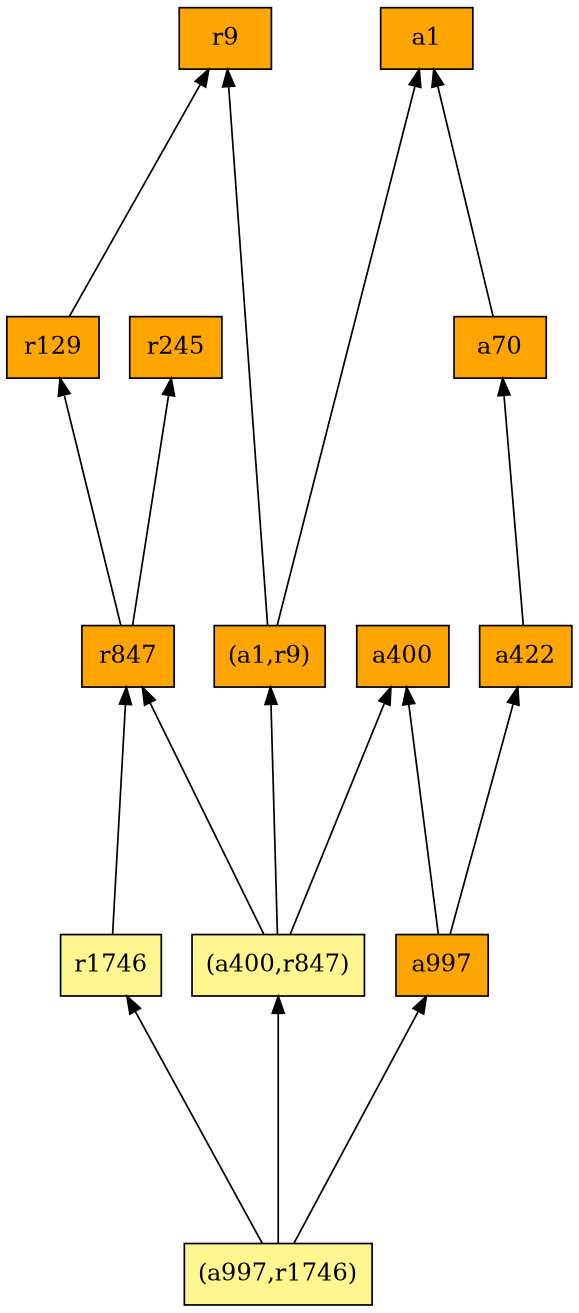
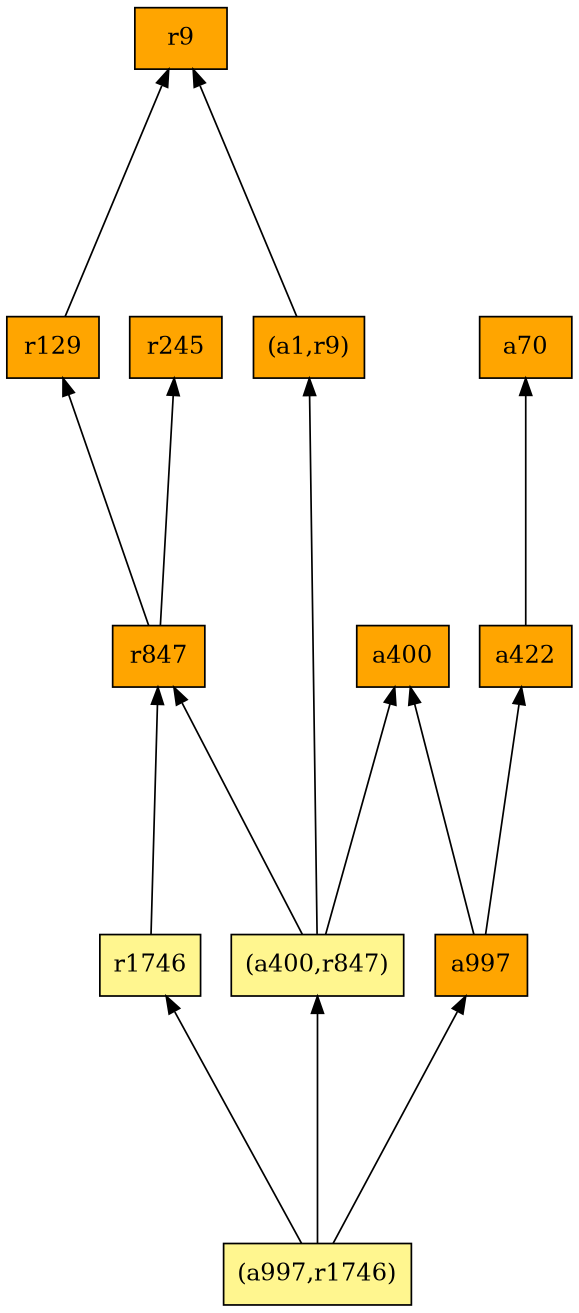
node "a1": removed
